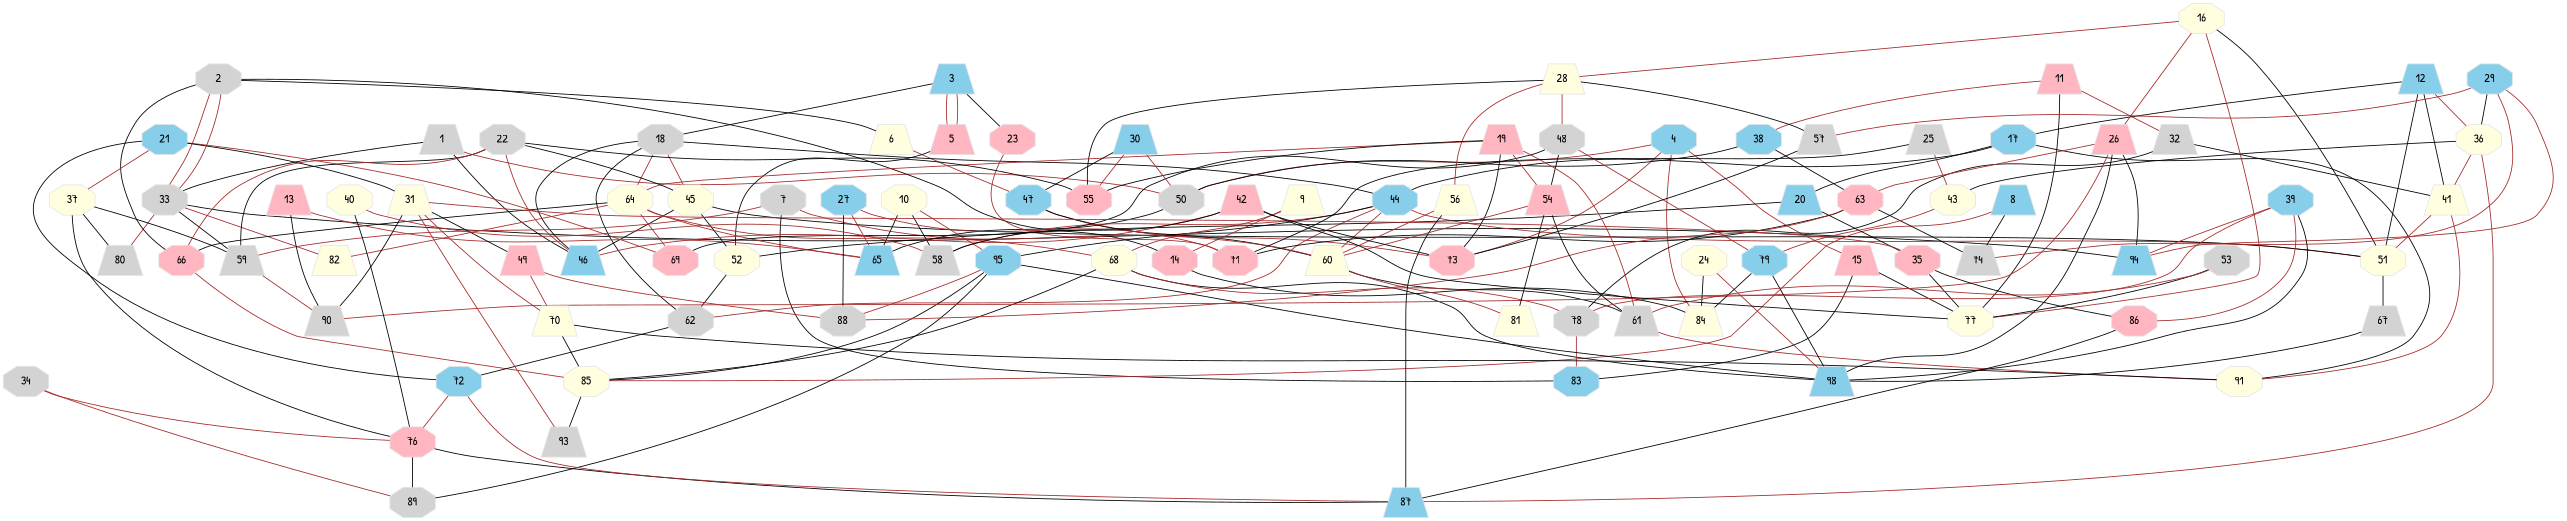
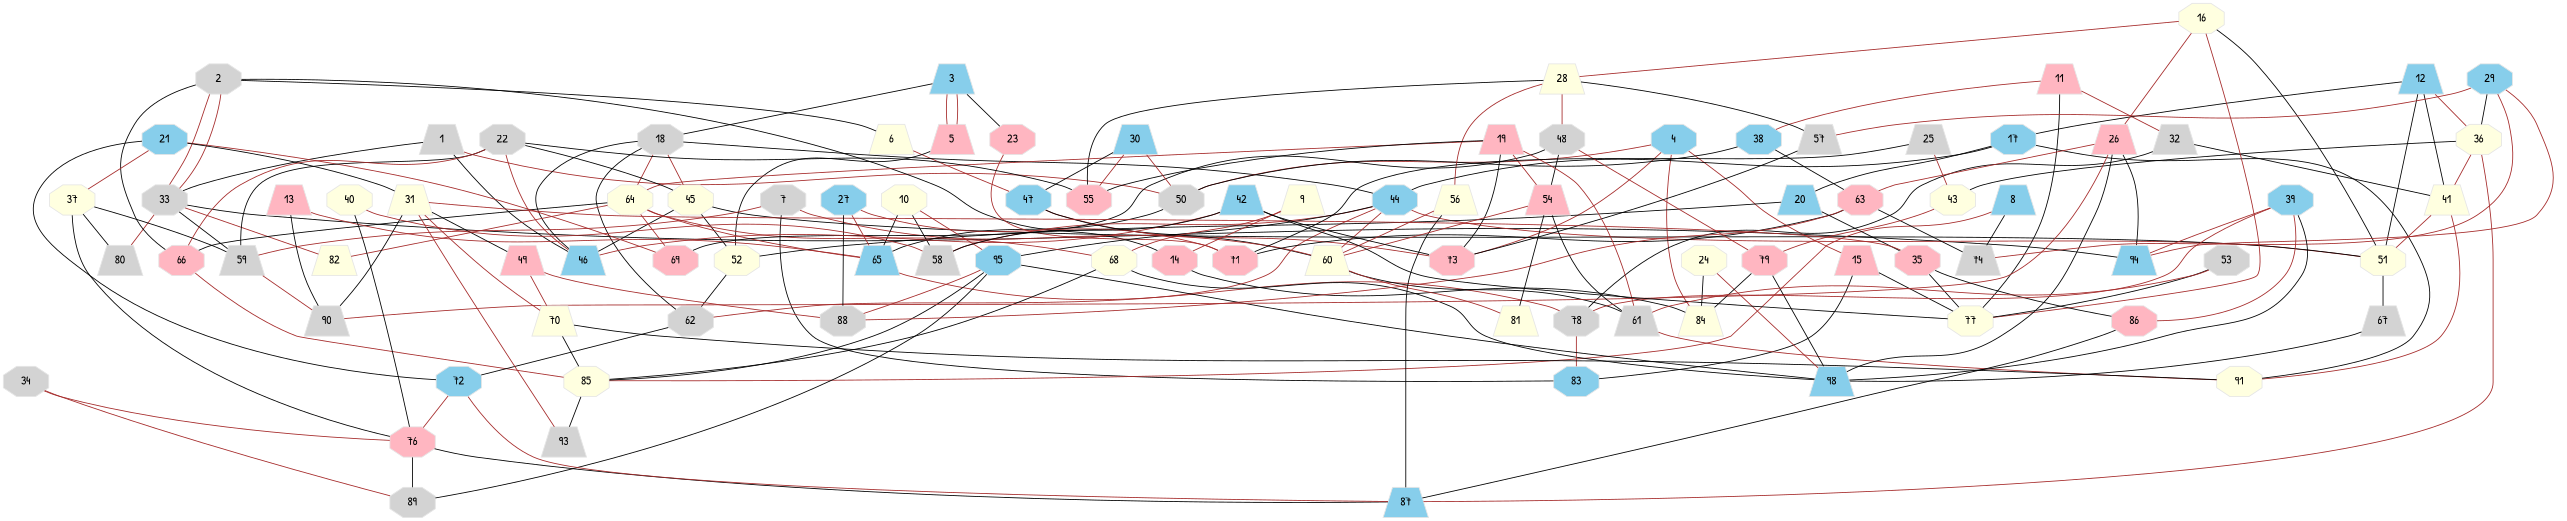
node "42": fillcolor lightpink -> skyblue
node "79": fillcolor skyblue -> lightpink
edge "68" -- "78": now "65" -- "78"
